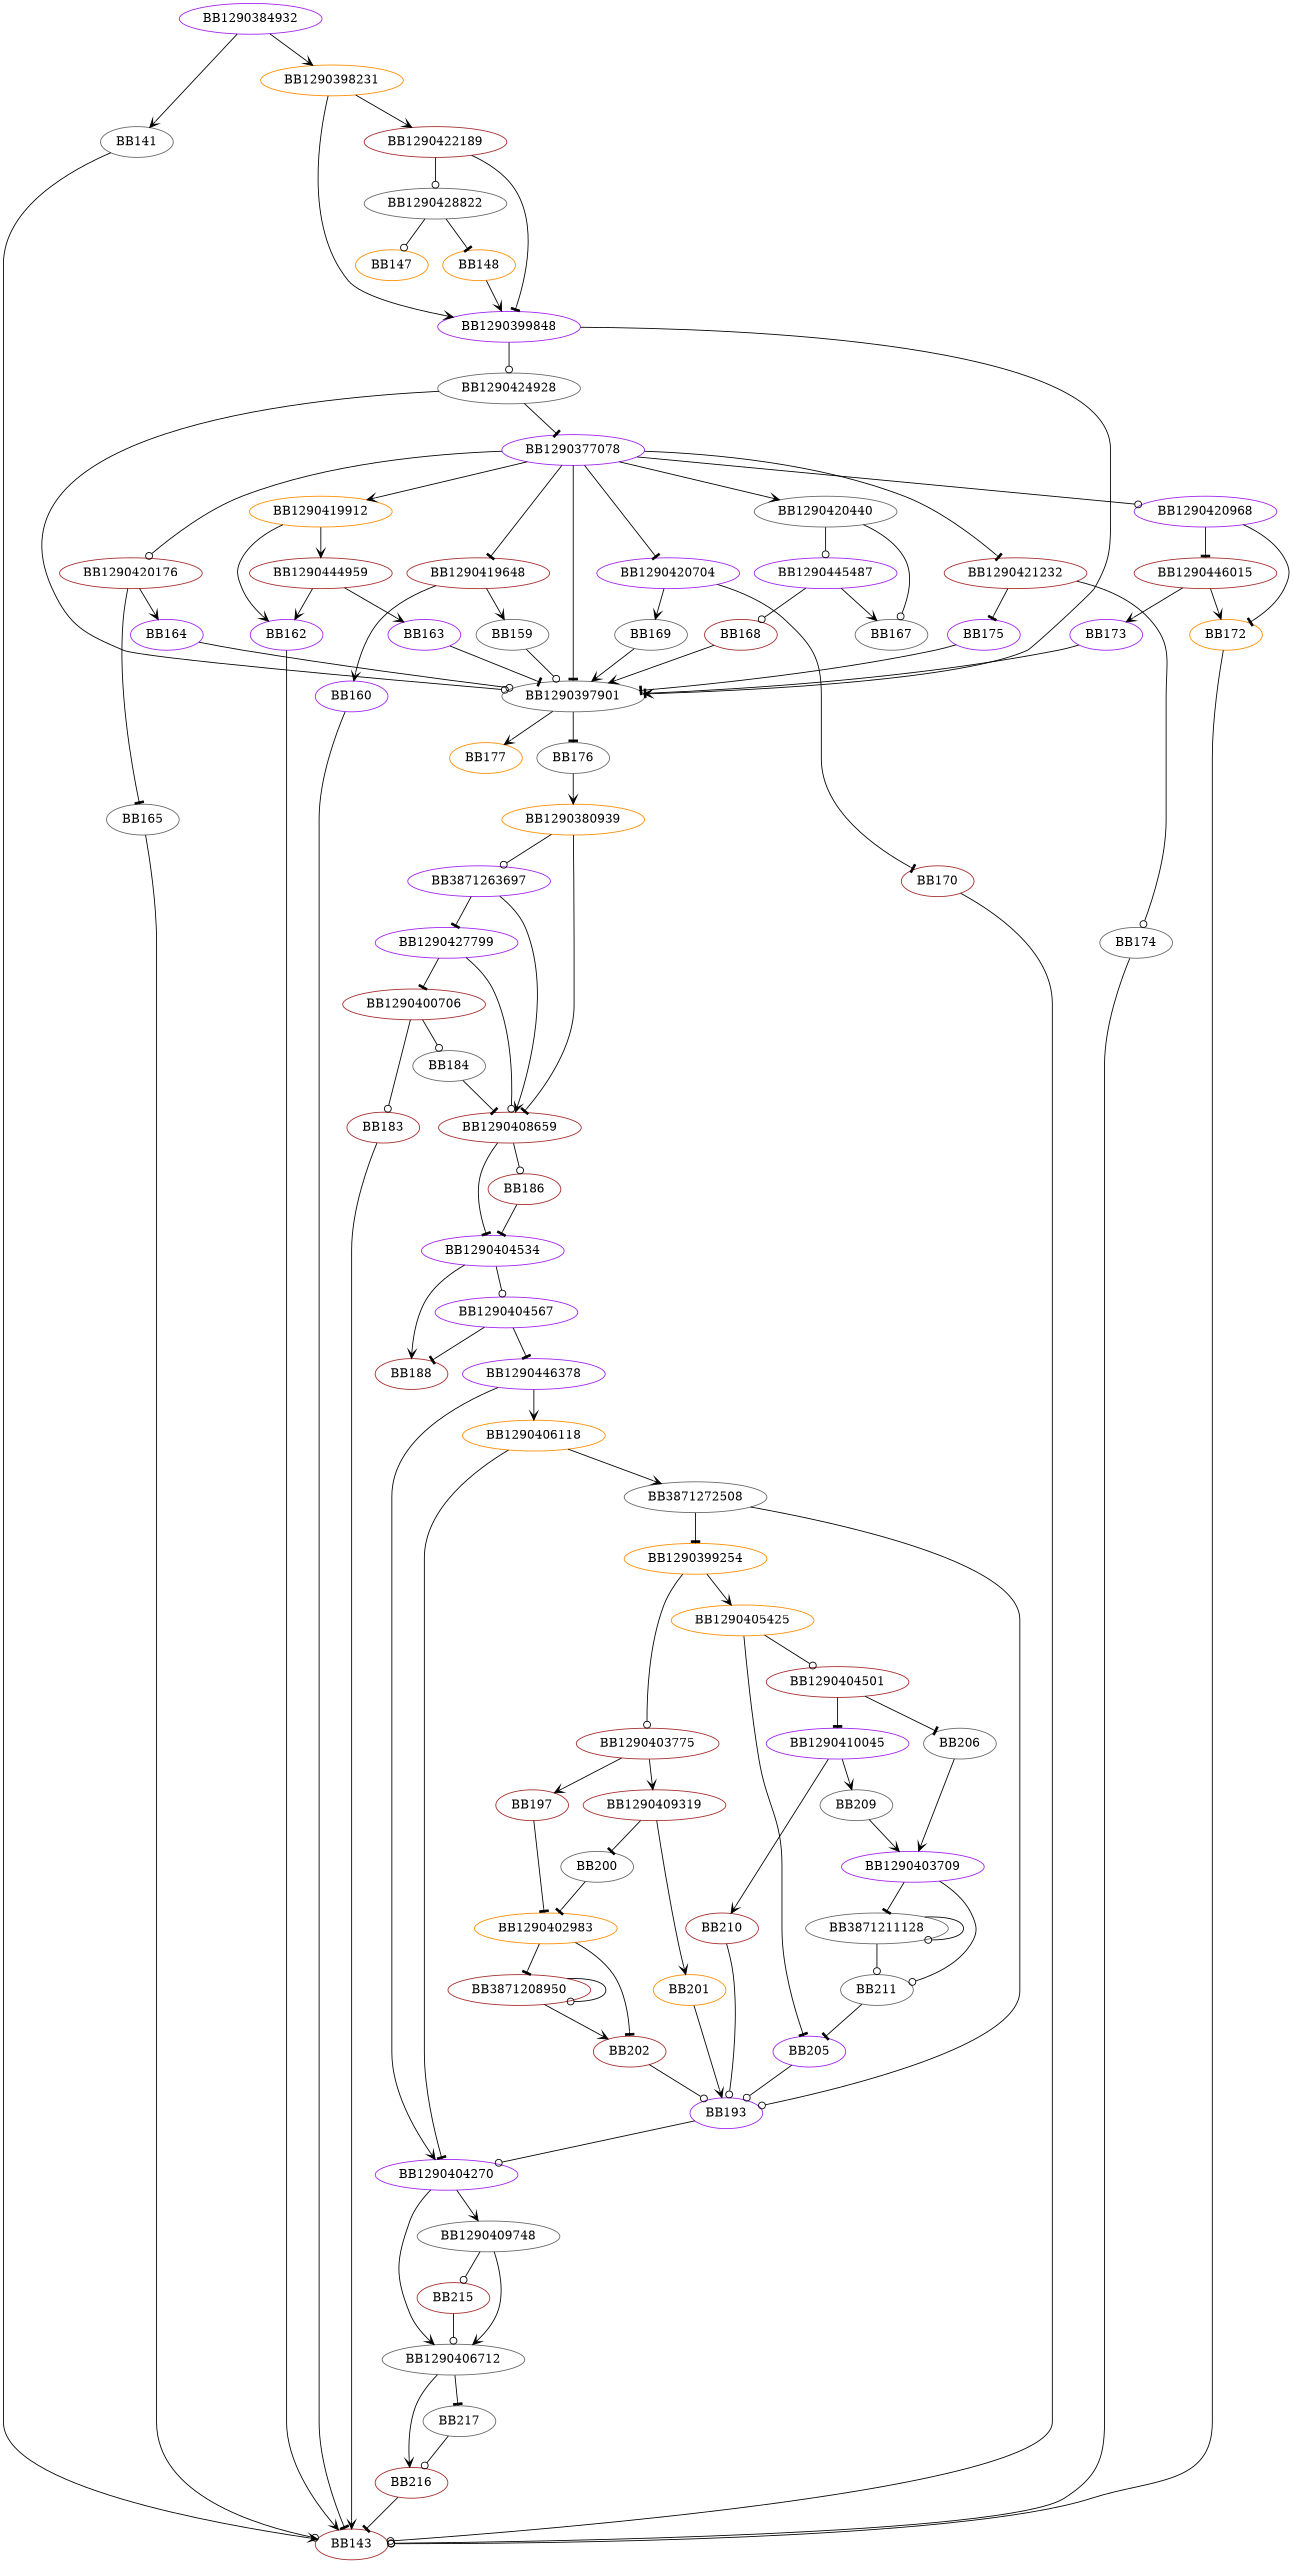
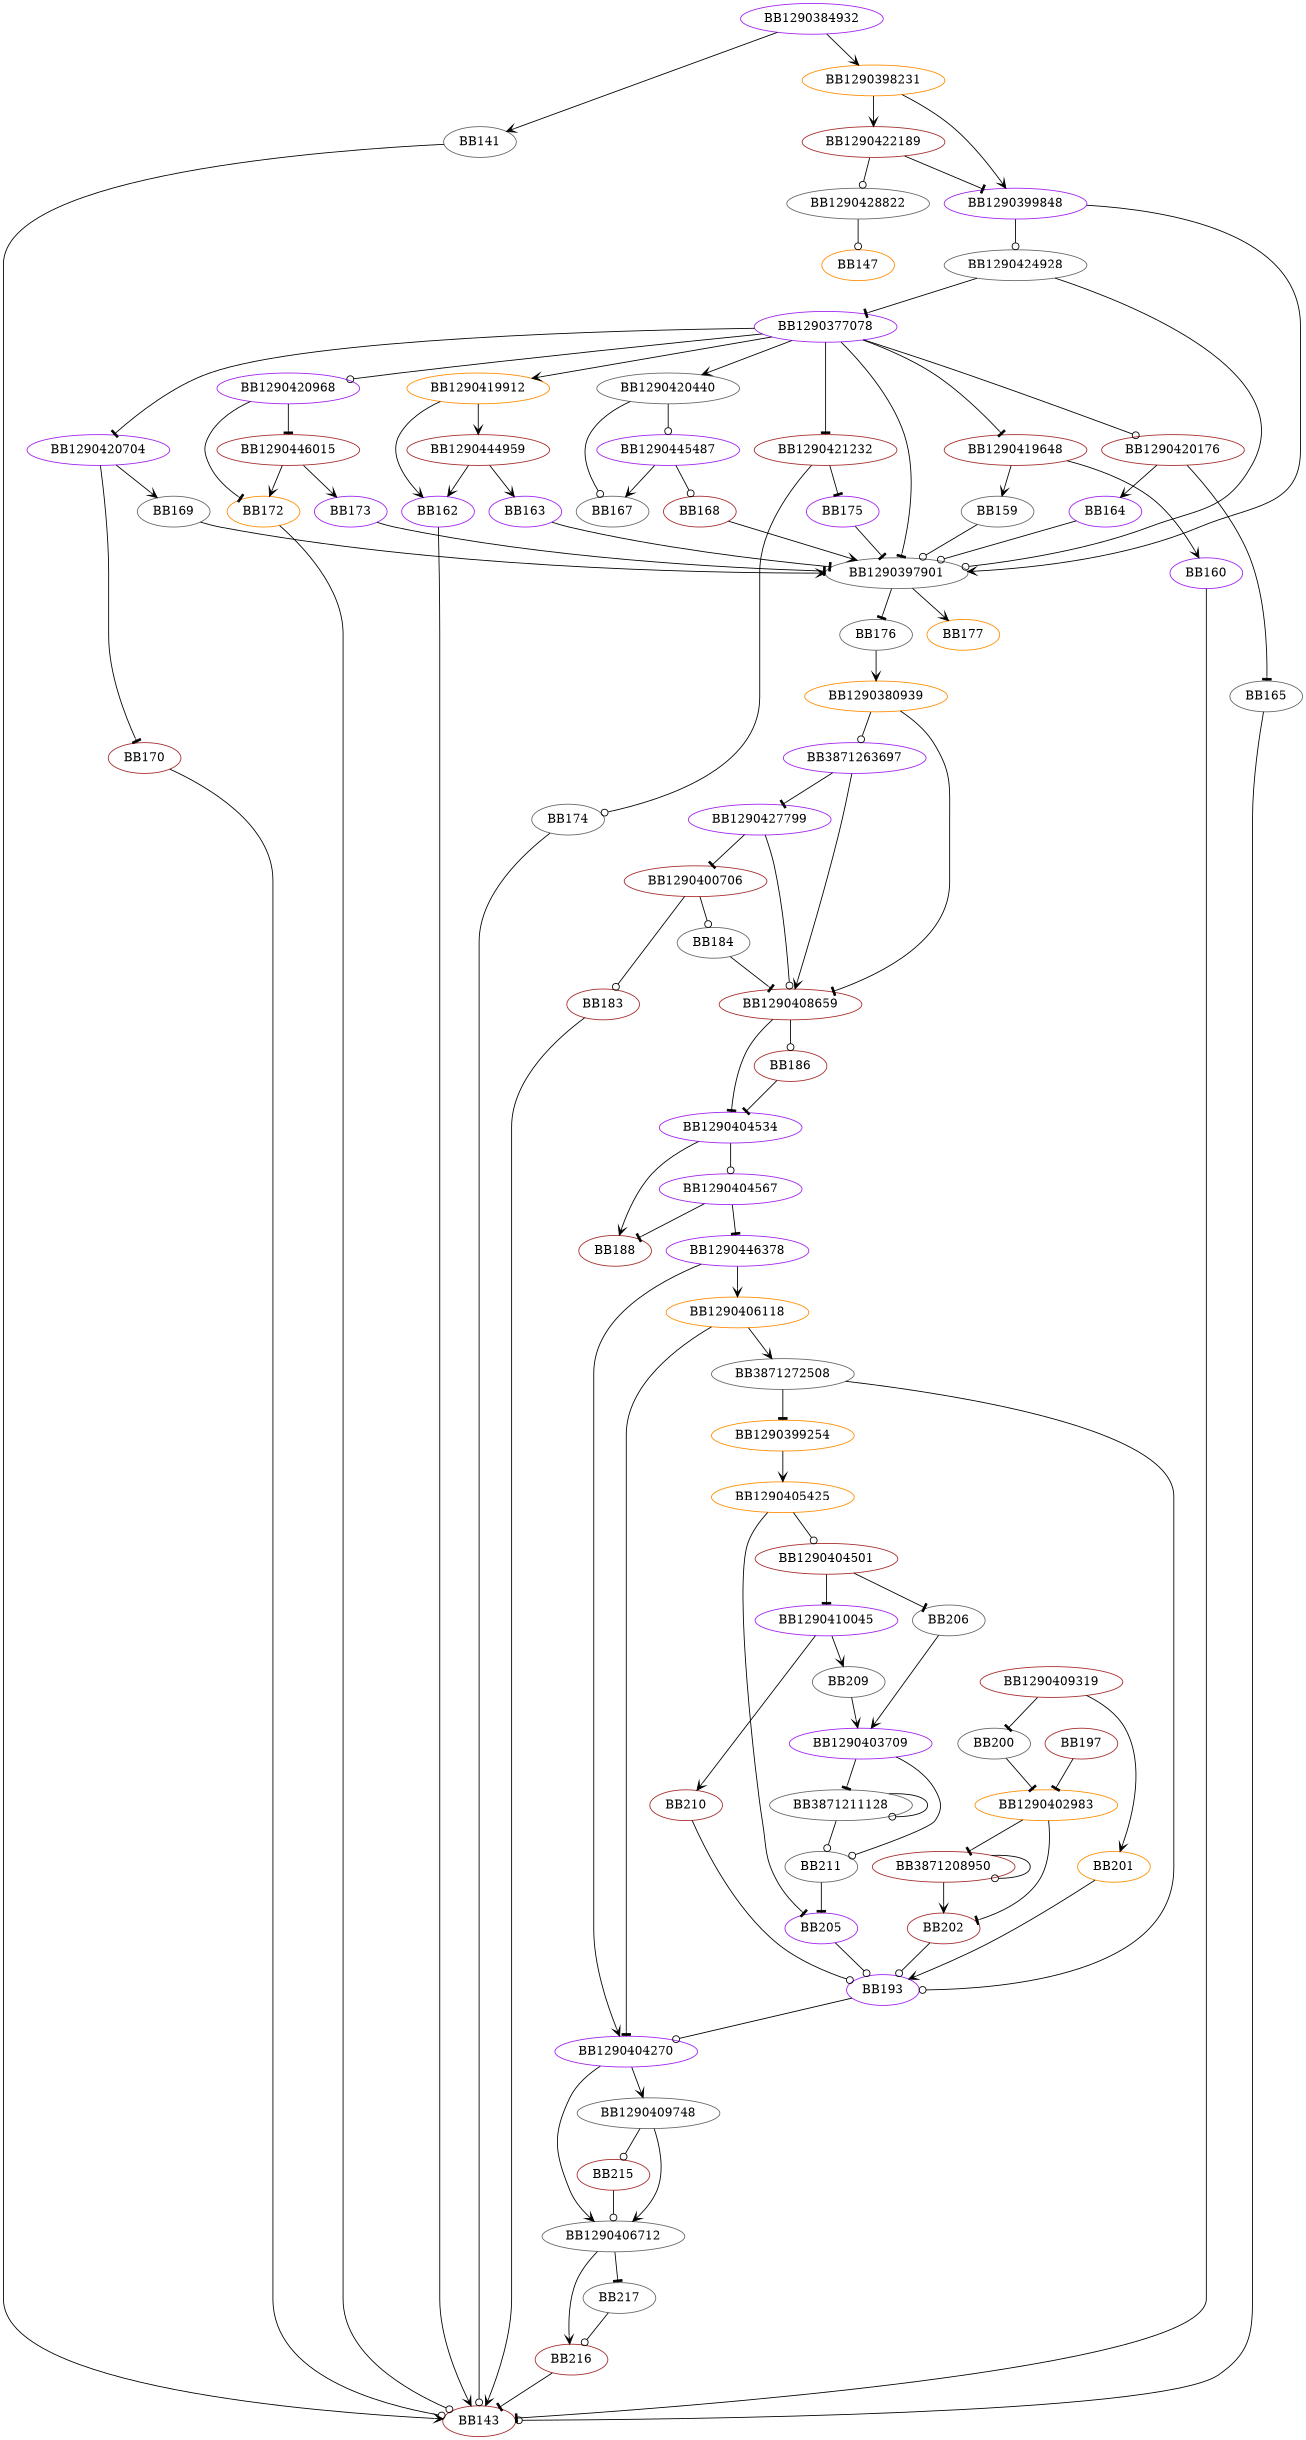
node "BB148": removed
node "BB1290403775": removed
